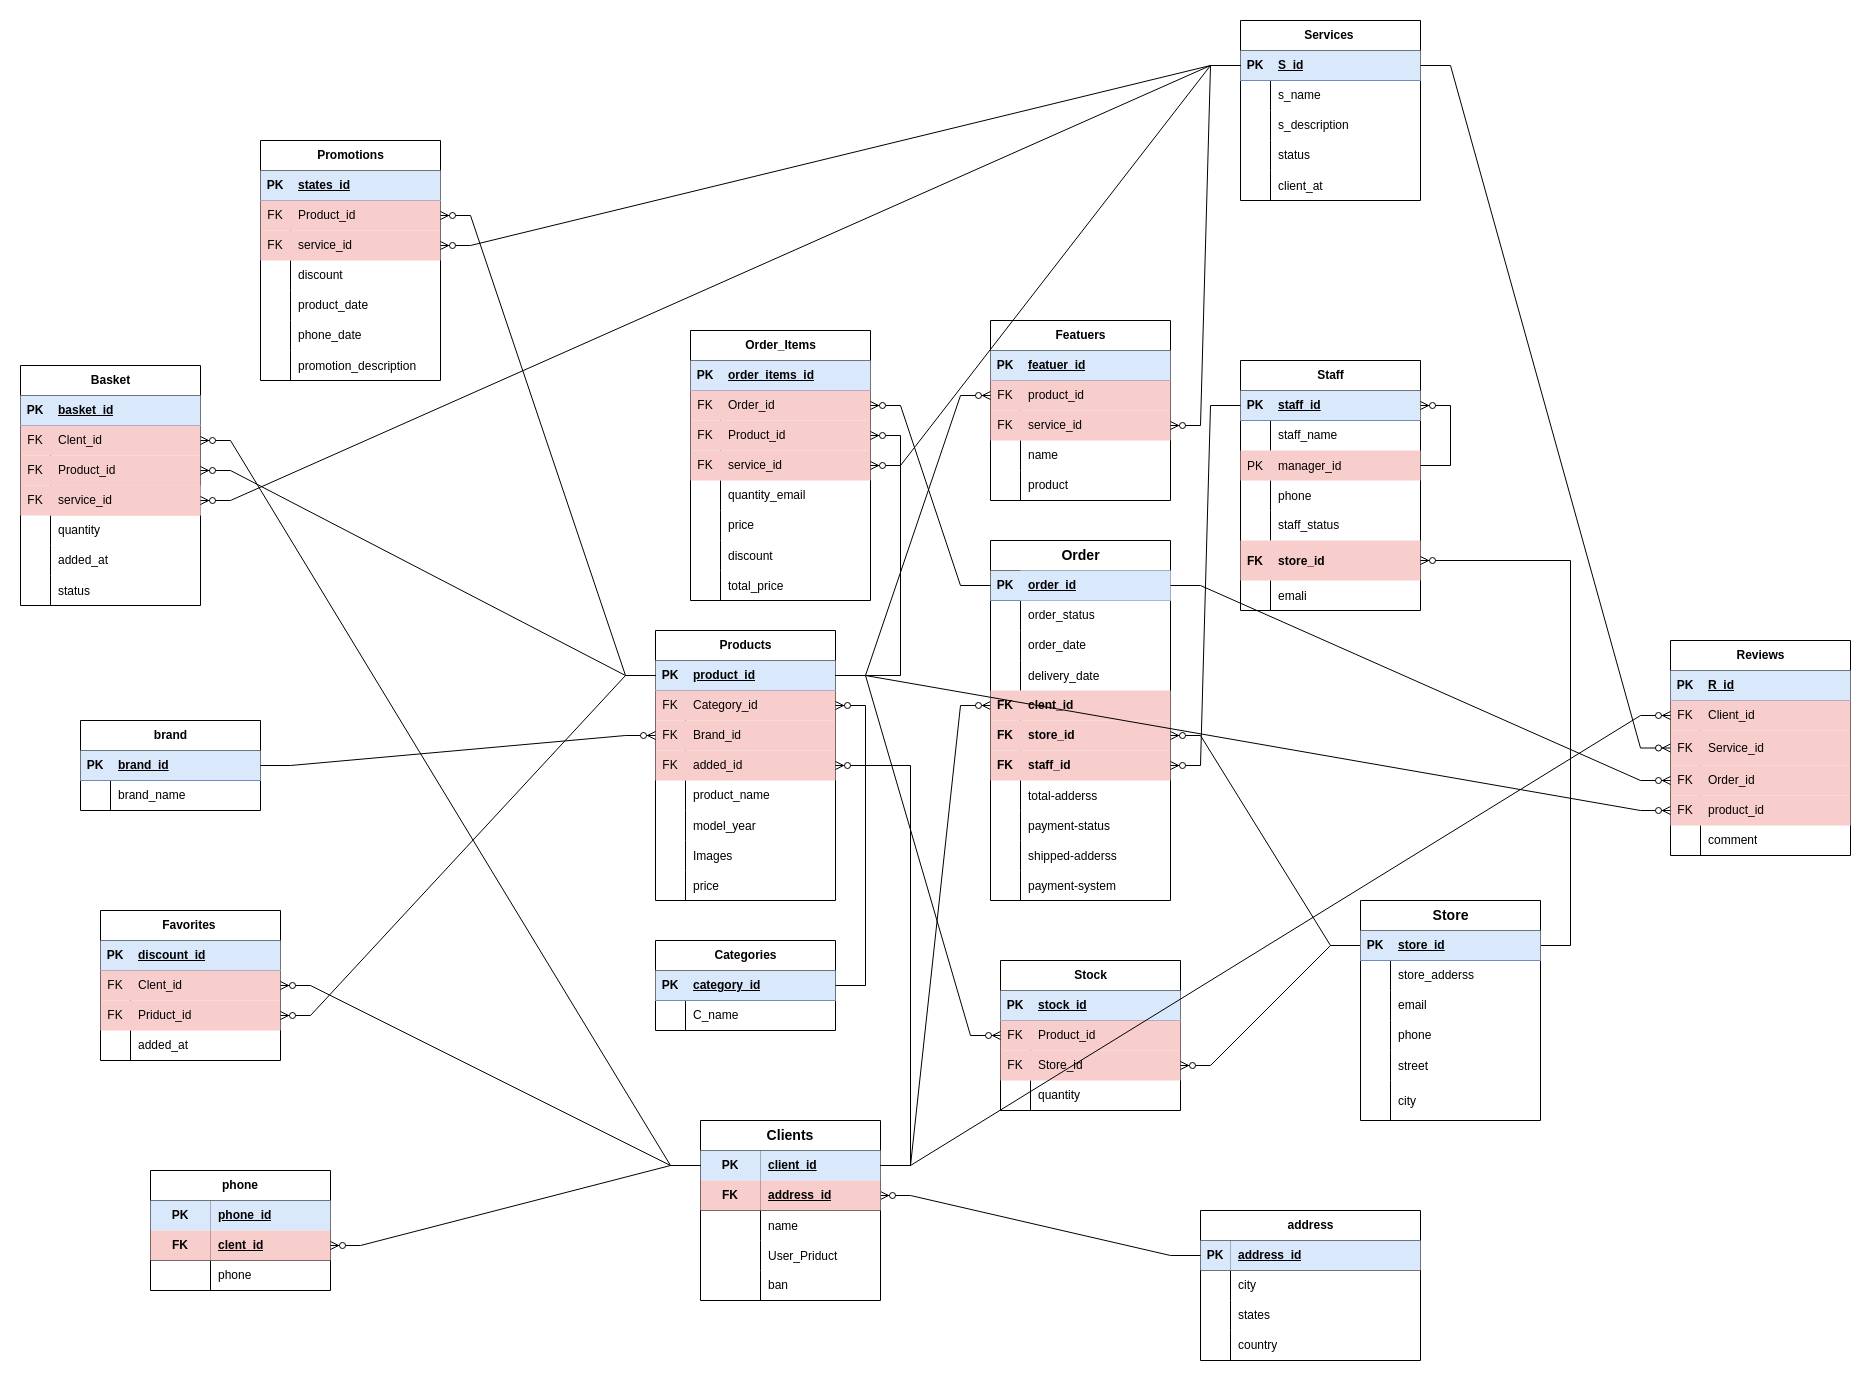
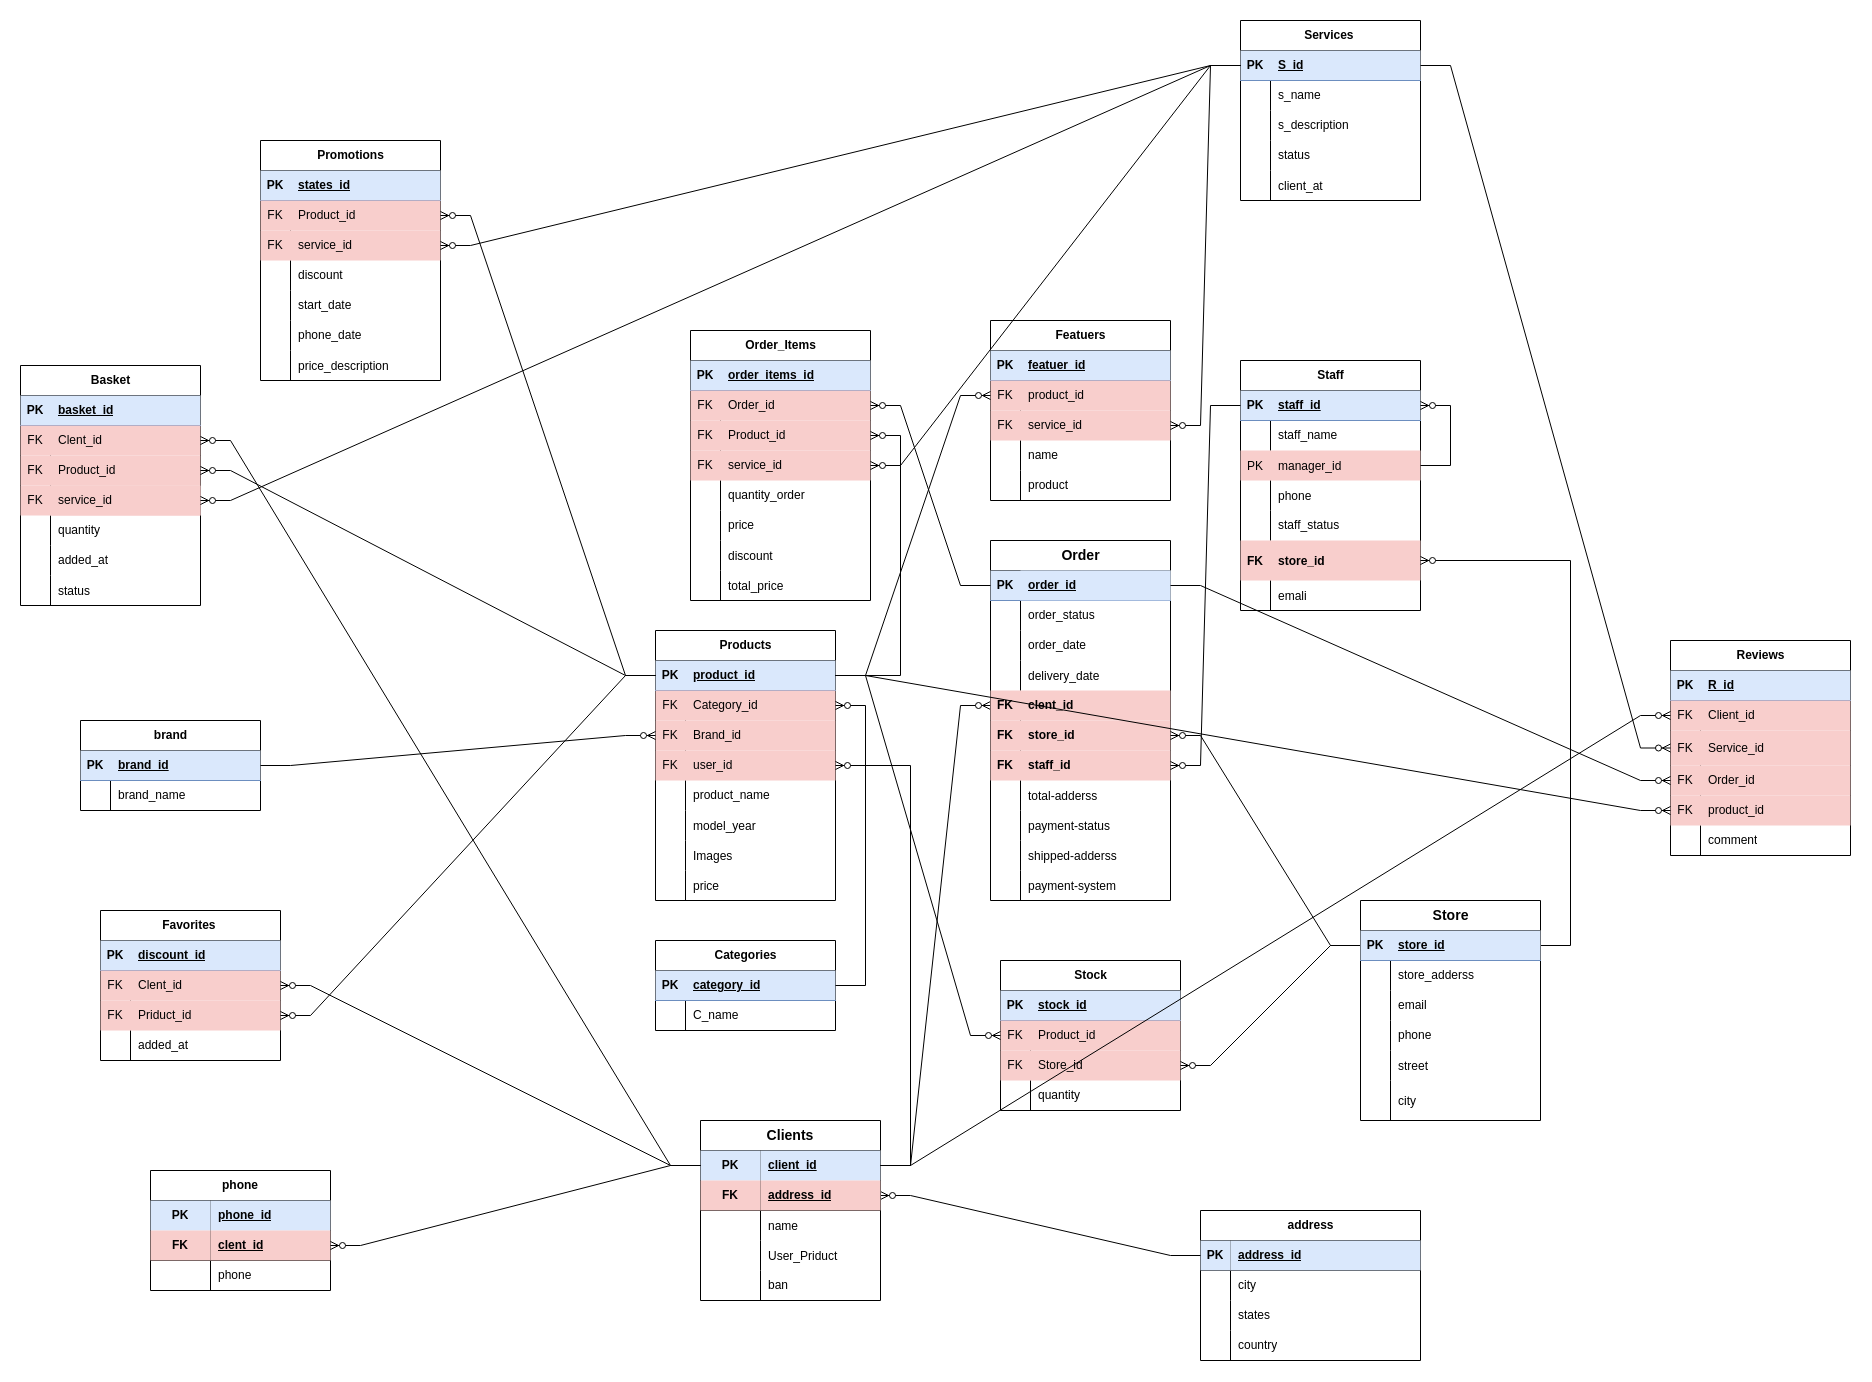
node "product_date": label "product_date" -> "start_date"
node "promotion_description": label "promotion_description" -> "price_description"
node "quantity_email": label "quantity_email" -> "quantity_order"
node "added_id": label "added_id" -> "user_id"
